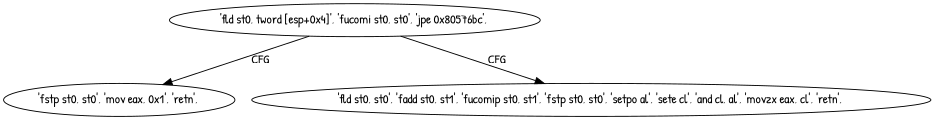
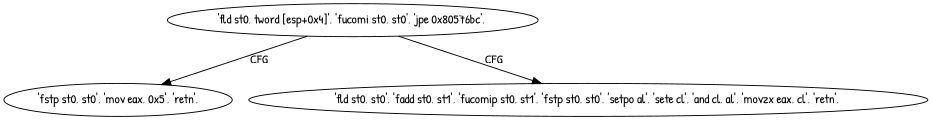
node "'fstp st0, st0', 'mov eax, 0x1', 'retn',": label "'fstp st0, st0', 'mov eax, 0x1', 'retn'," -> "'fstp st0, st0', 'mov eax, 0x5', 'retn',"
